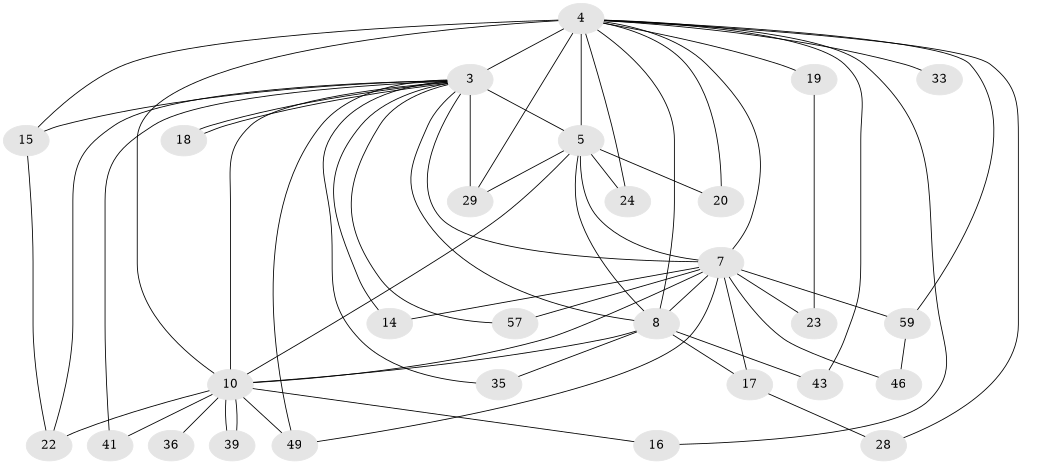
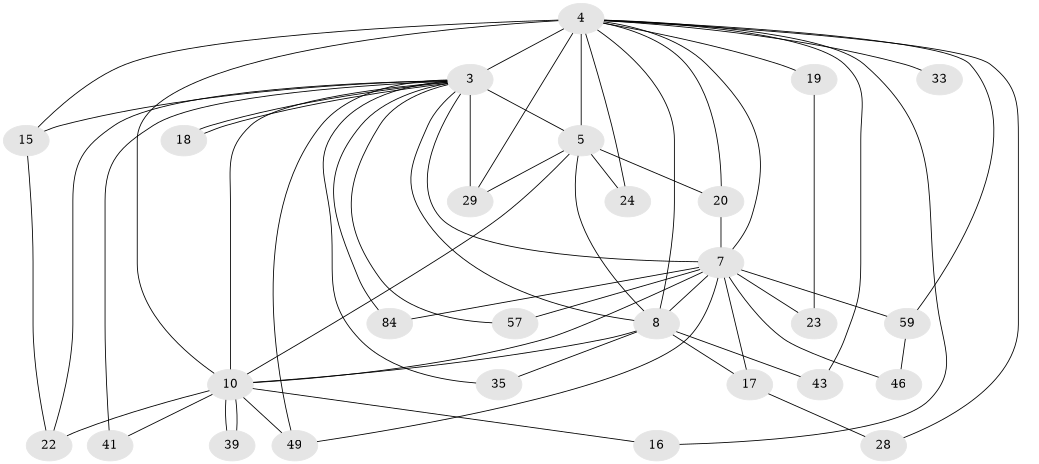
edge "5" -- "7": now "20" -- "7"
node "14": label "14" -> "84"
node "36": removed
